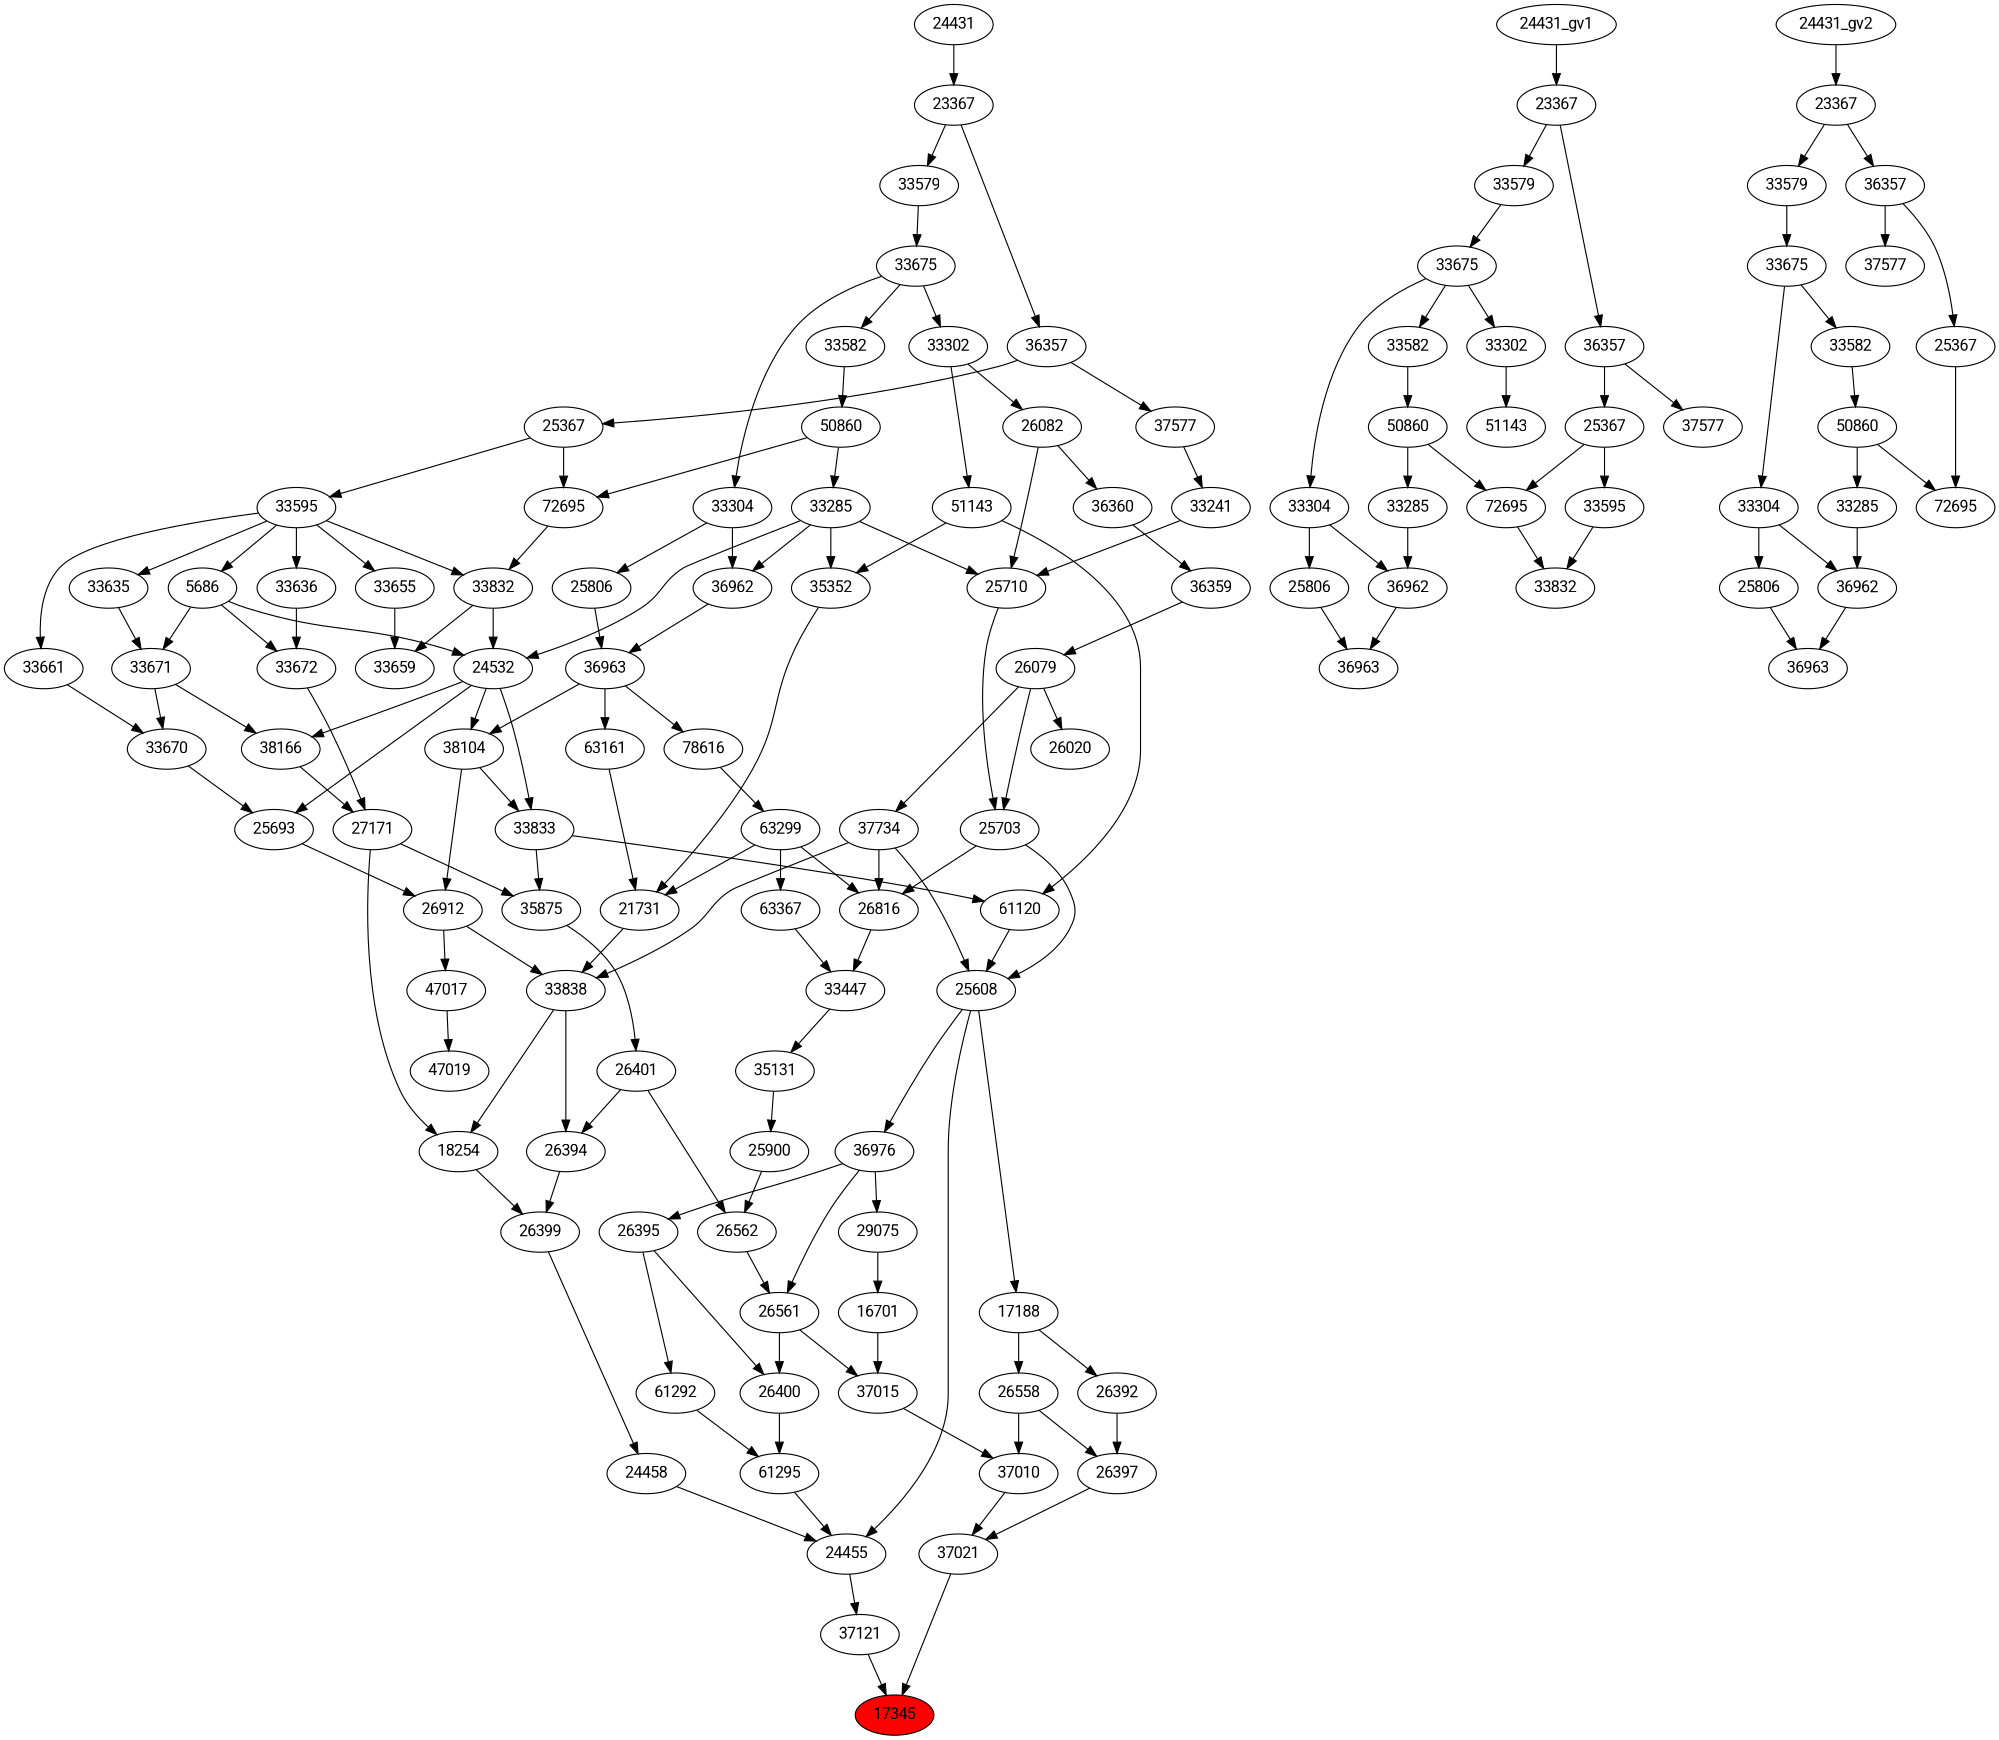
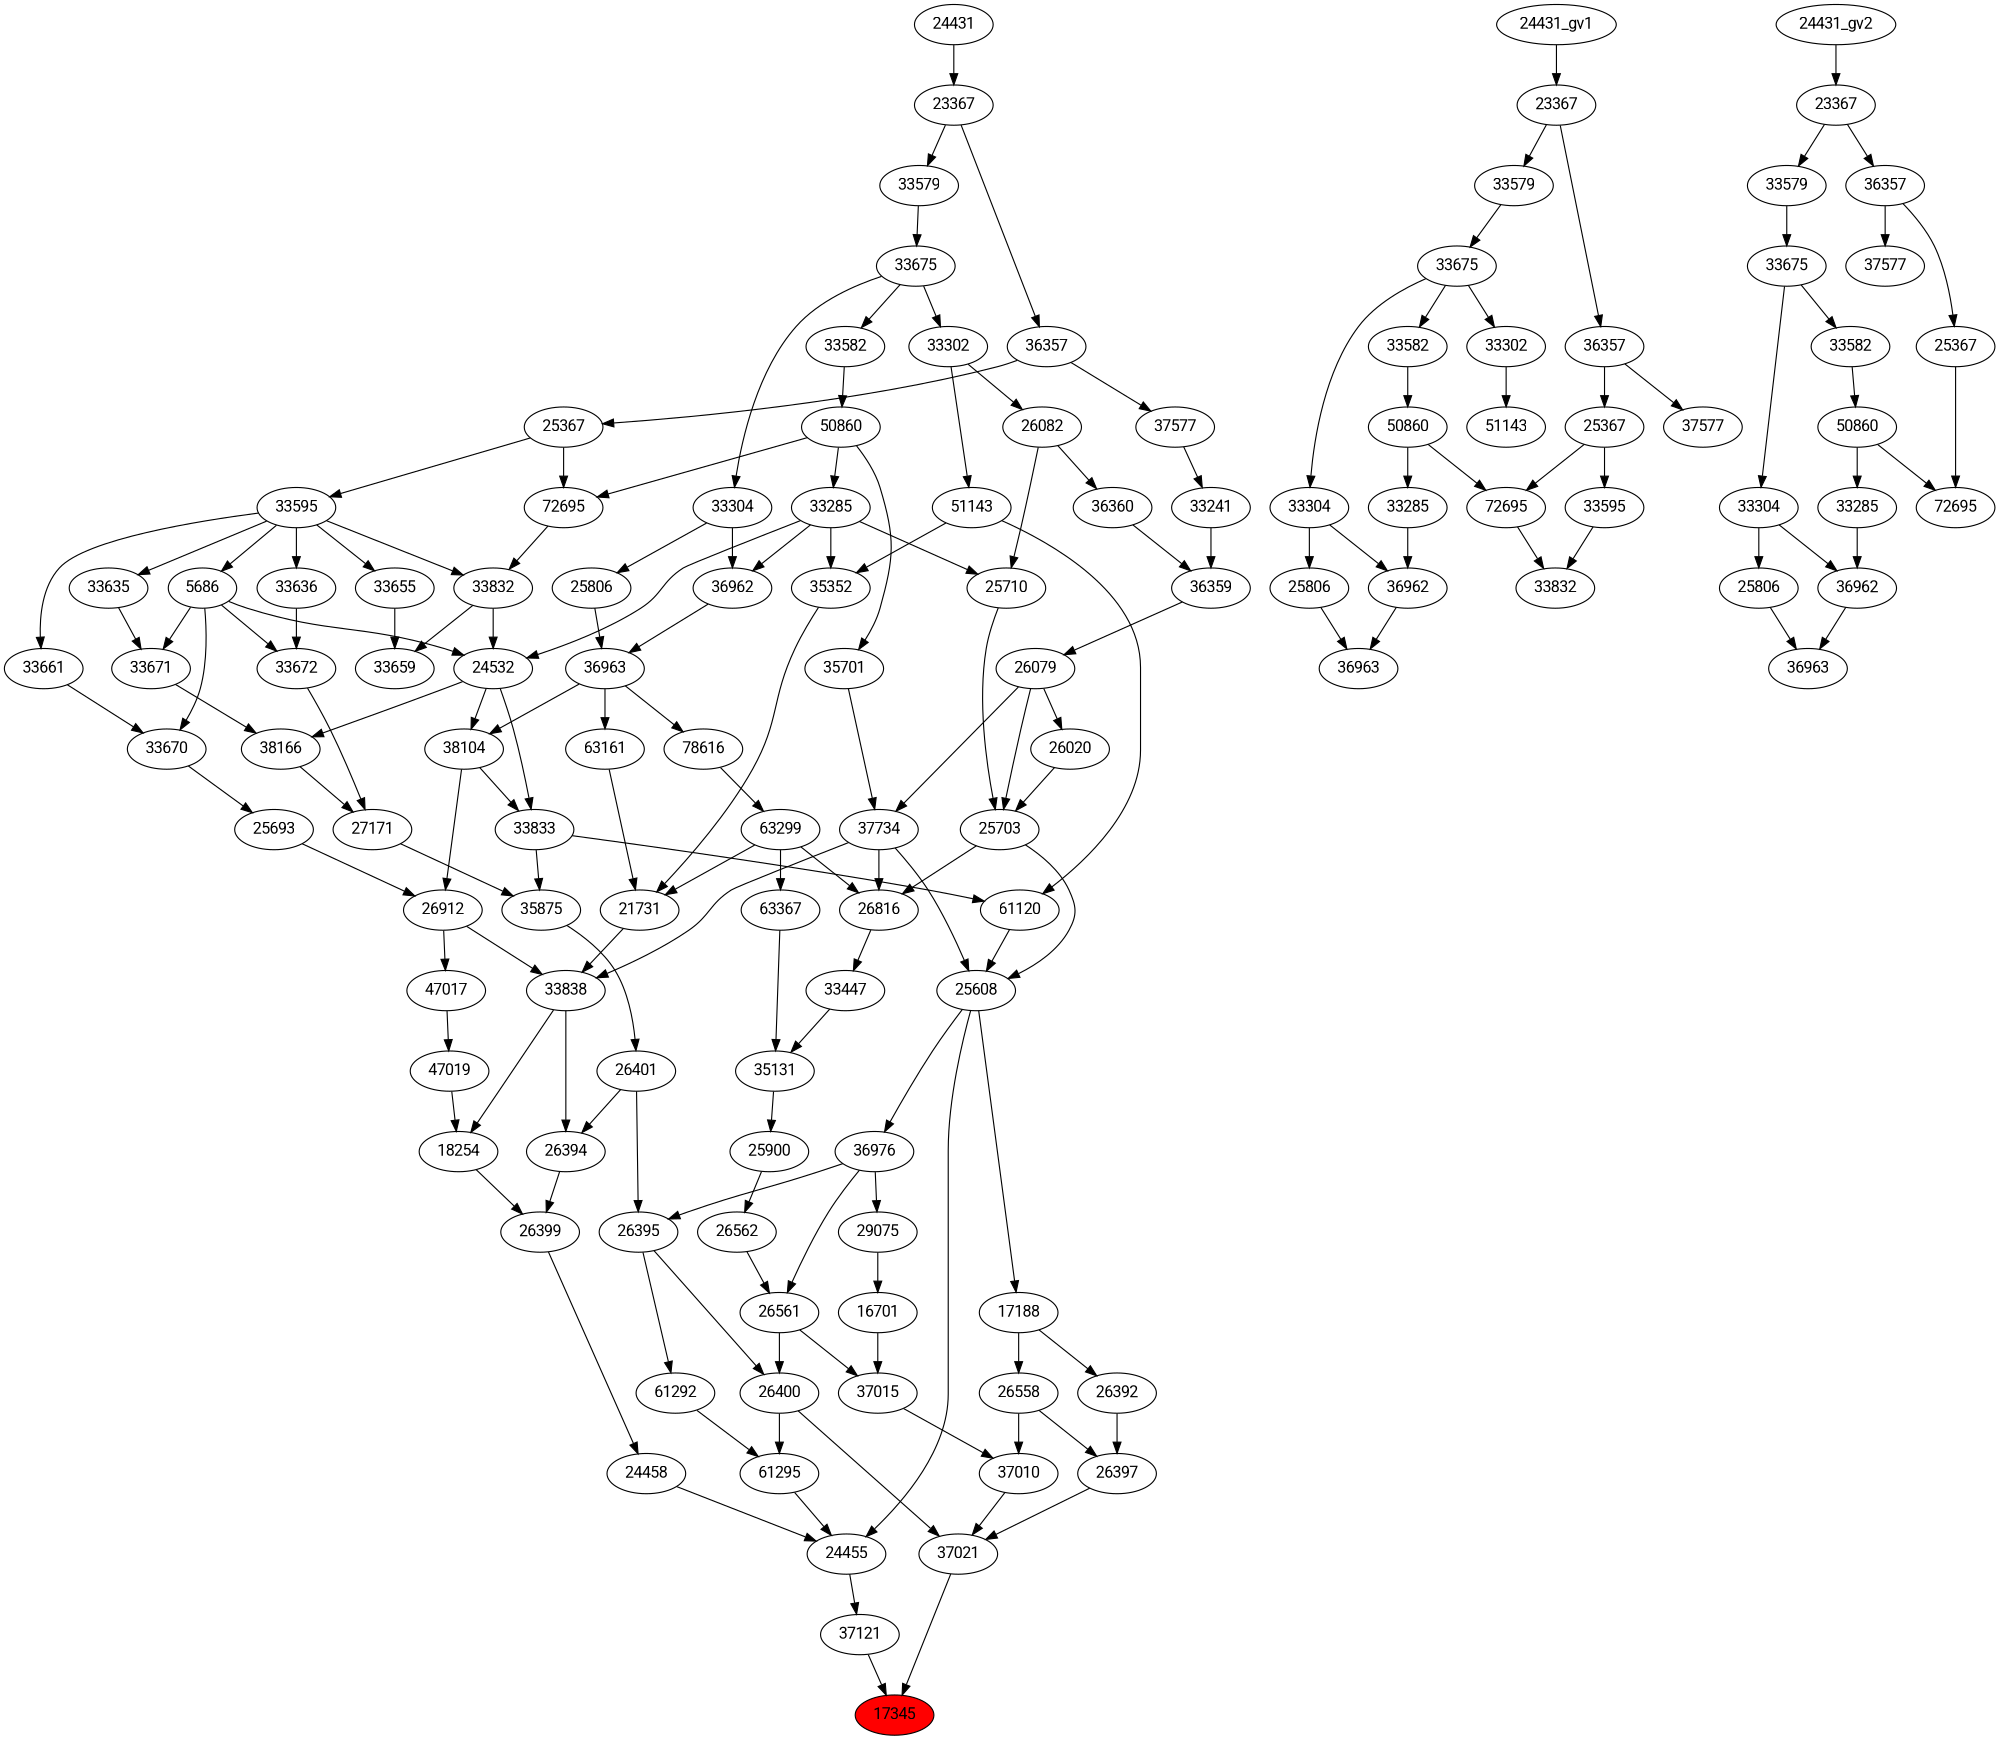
edge "33241" -> "25710": now "33241" -> "36359"
node "35701": added
edge "33671" -> "33670": now "5686" -> "33670"
edge "24532" -> "25693": removed
edge "26020" -> "25703": added
edge "63367" -> "33447": now "63367" -> "35131"
edge "27171" -> "18254": now "47019" -> "18254"
edge "26401" -> "26562": now "26401" -> "26395"
edge "26400" -> "37021": added
